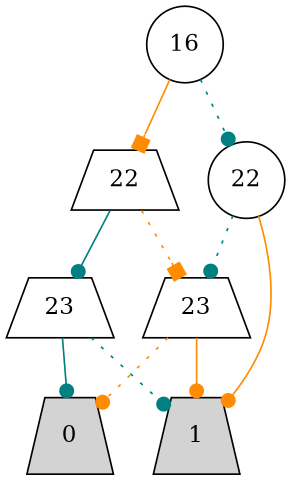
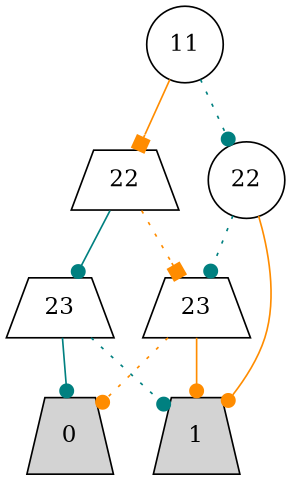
node "16": label "16" -> "11"
